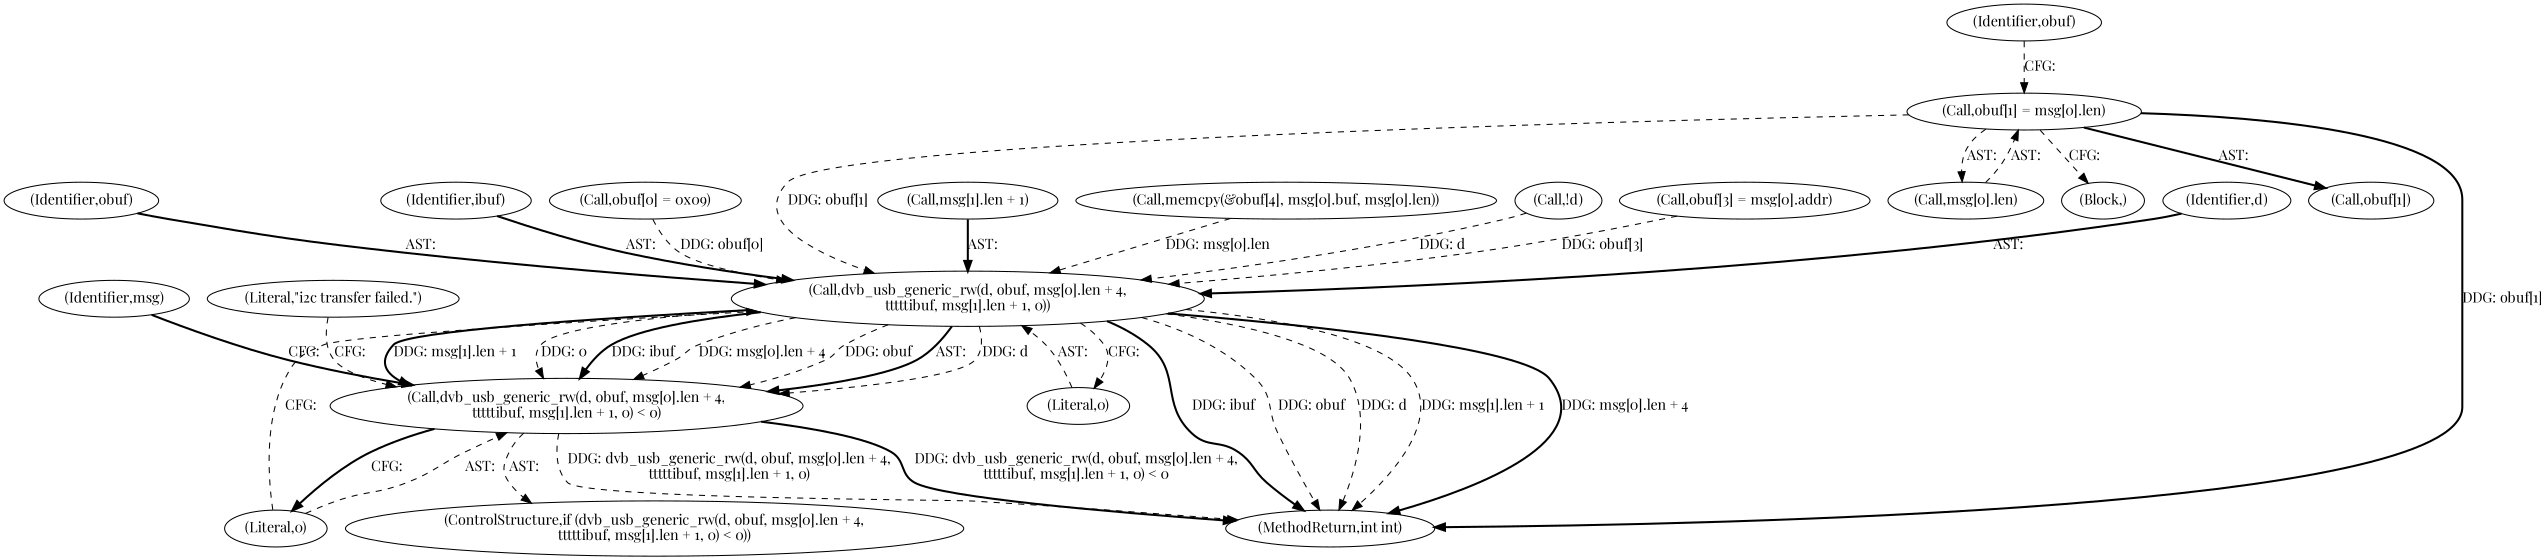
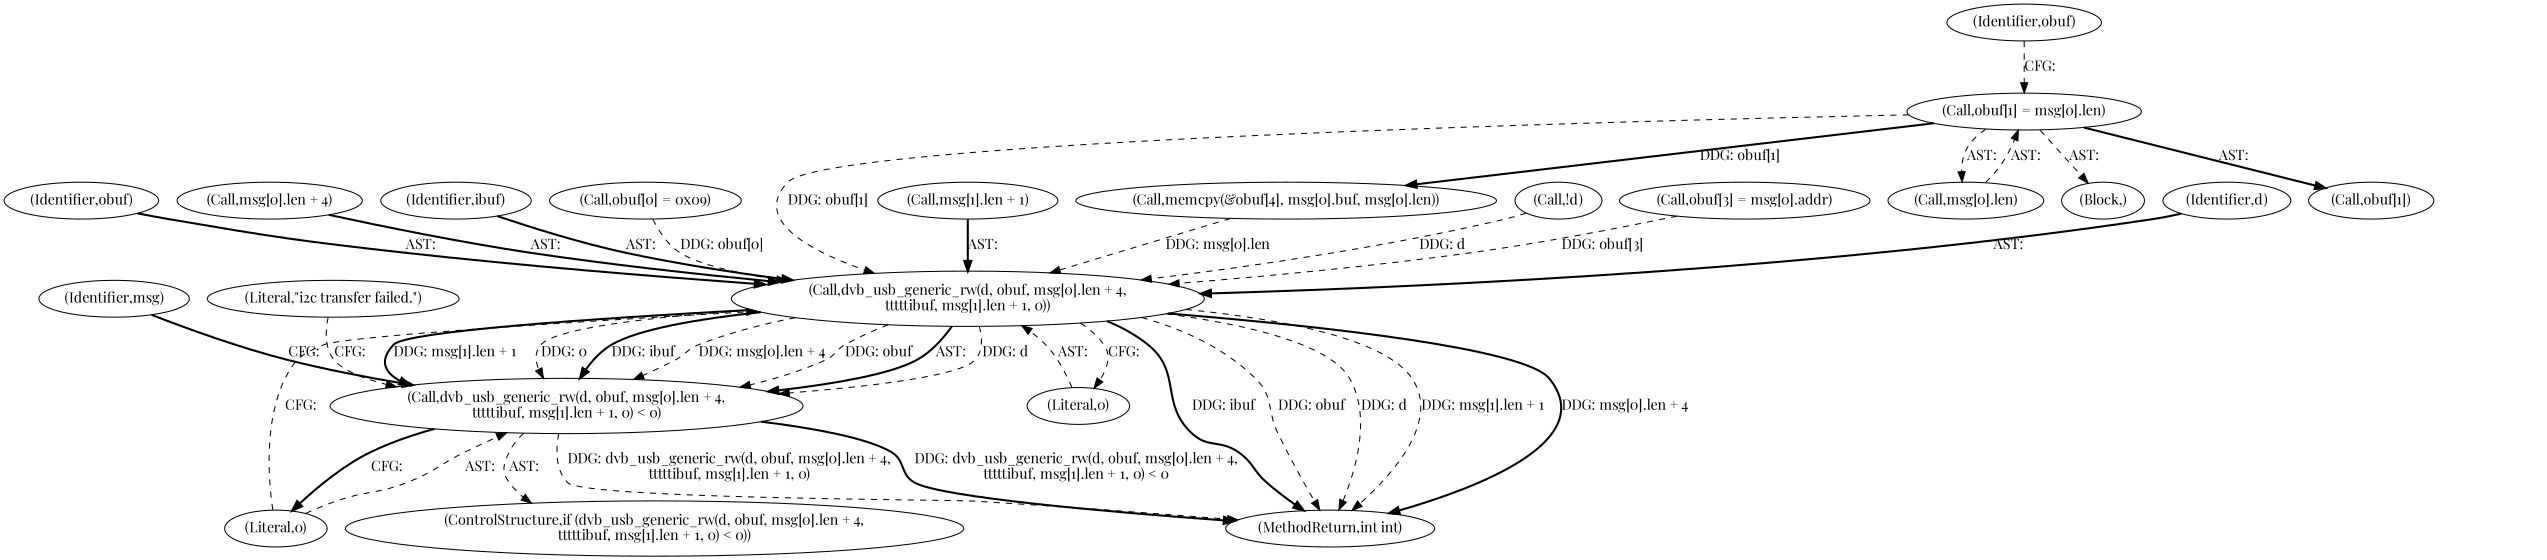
edge "(Call,obuf[1] = msg[0].len)" -> "(Block,)": label "CFG: " -> "AST: "
node "(Call,msg[0].len + 4)": added
edge "(Call,obuf[1] = msg[0].len)" -> "(MethodReturn,int int)": now "(Call,obuf[1] = msg[0].len)" -> "(Call,memcpy(&obuf[4], msg[0].buf, msg[0].len))"
